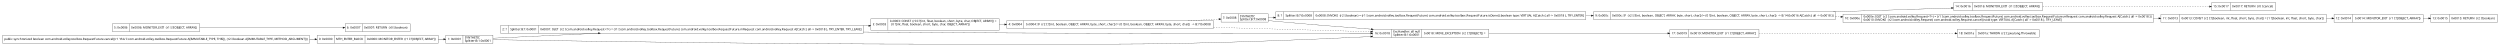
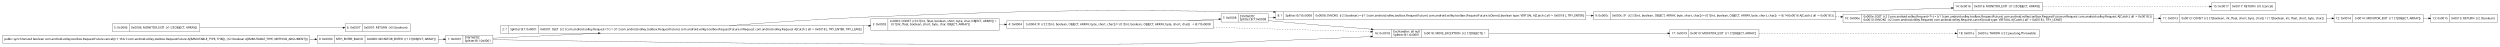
edge "4: 0x0004" -> "7: 0x0008": style dashed -> solid
edge "2: ?" -> "16: 0x0018": now "2: ?" -> "8: ?"
